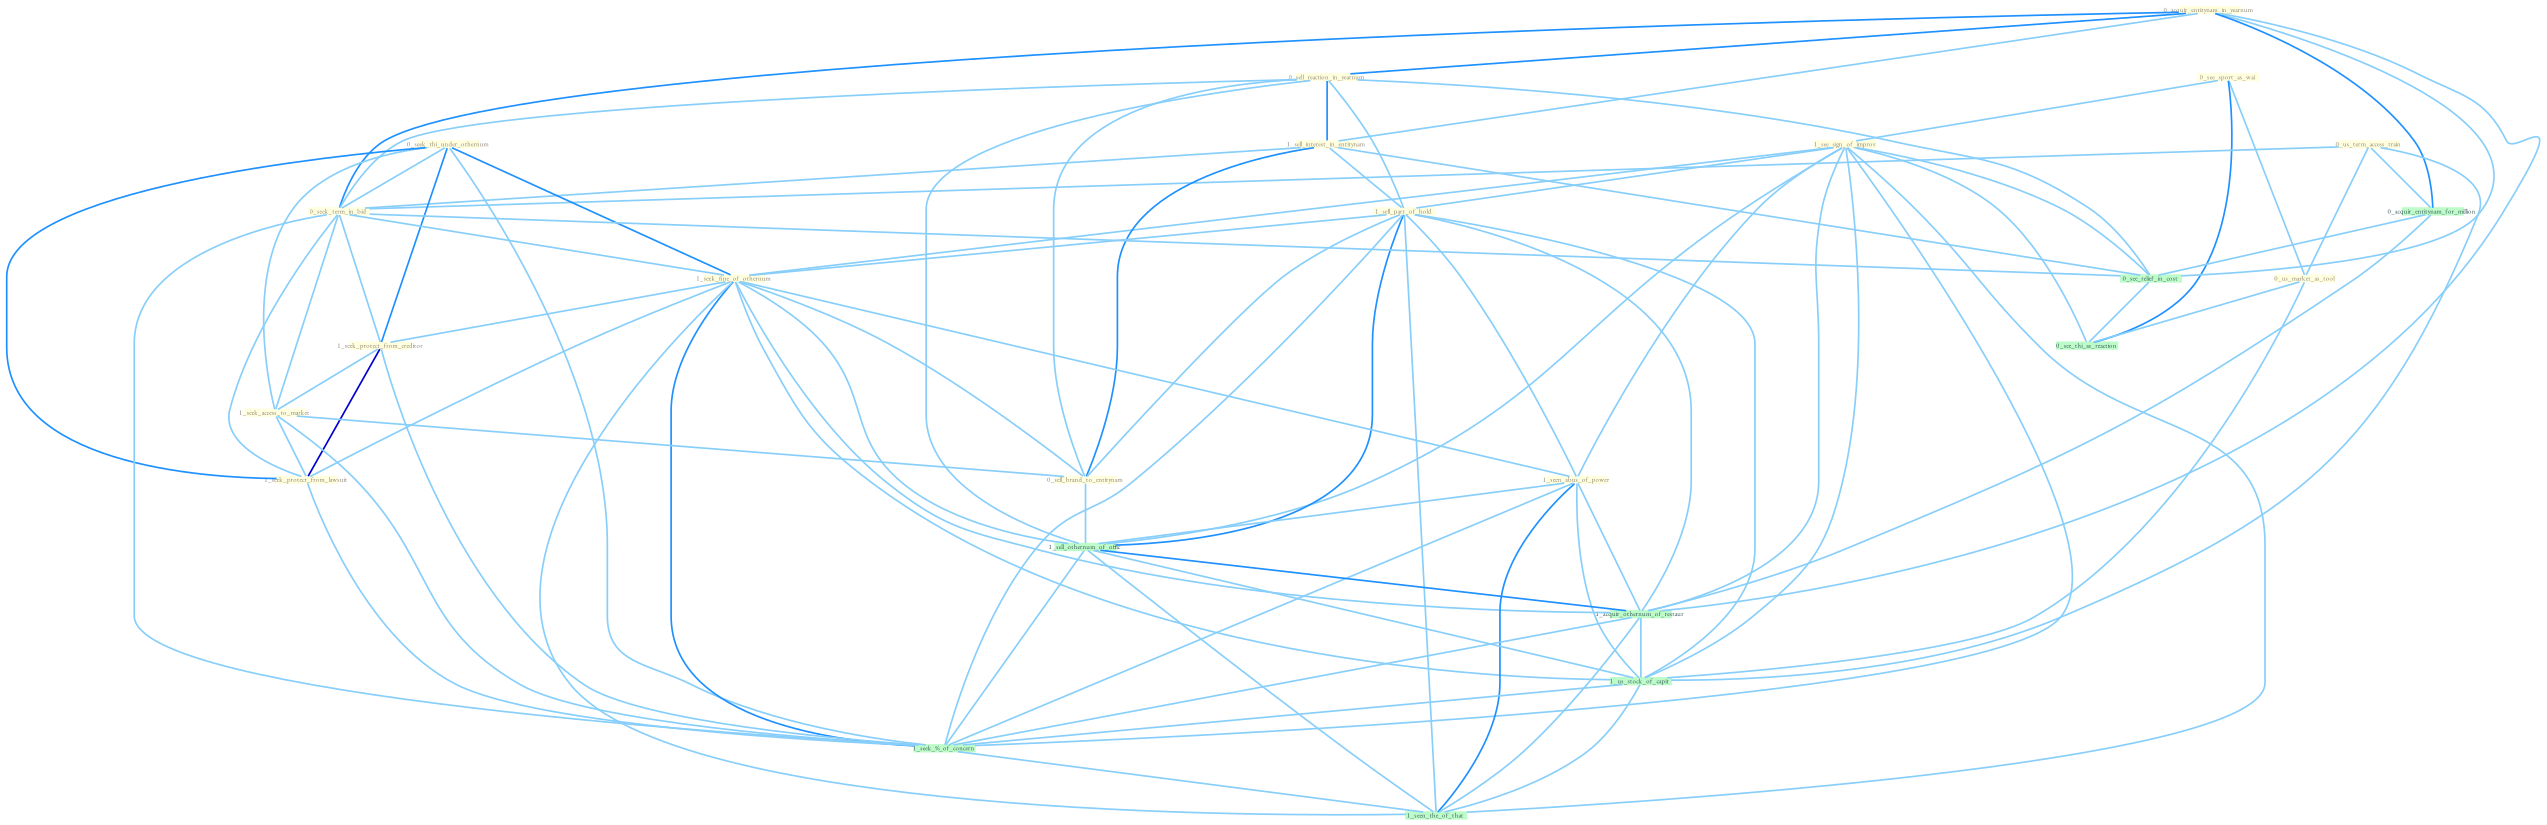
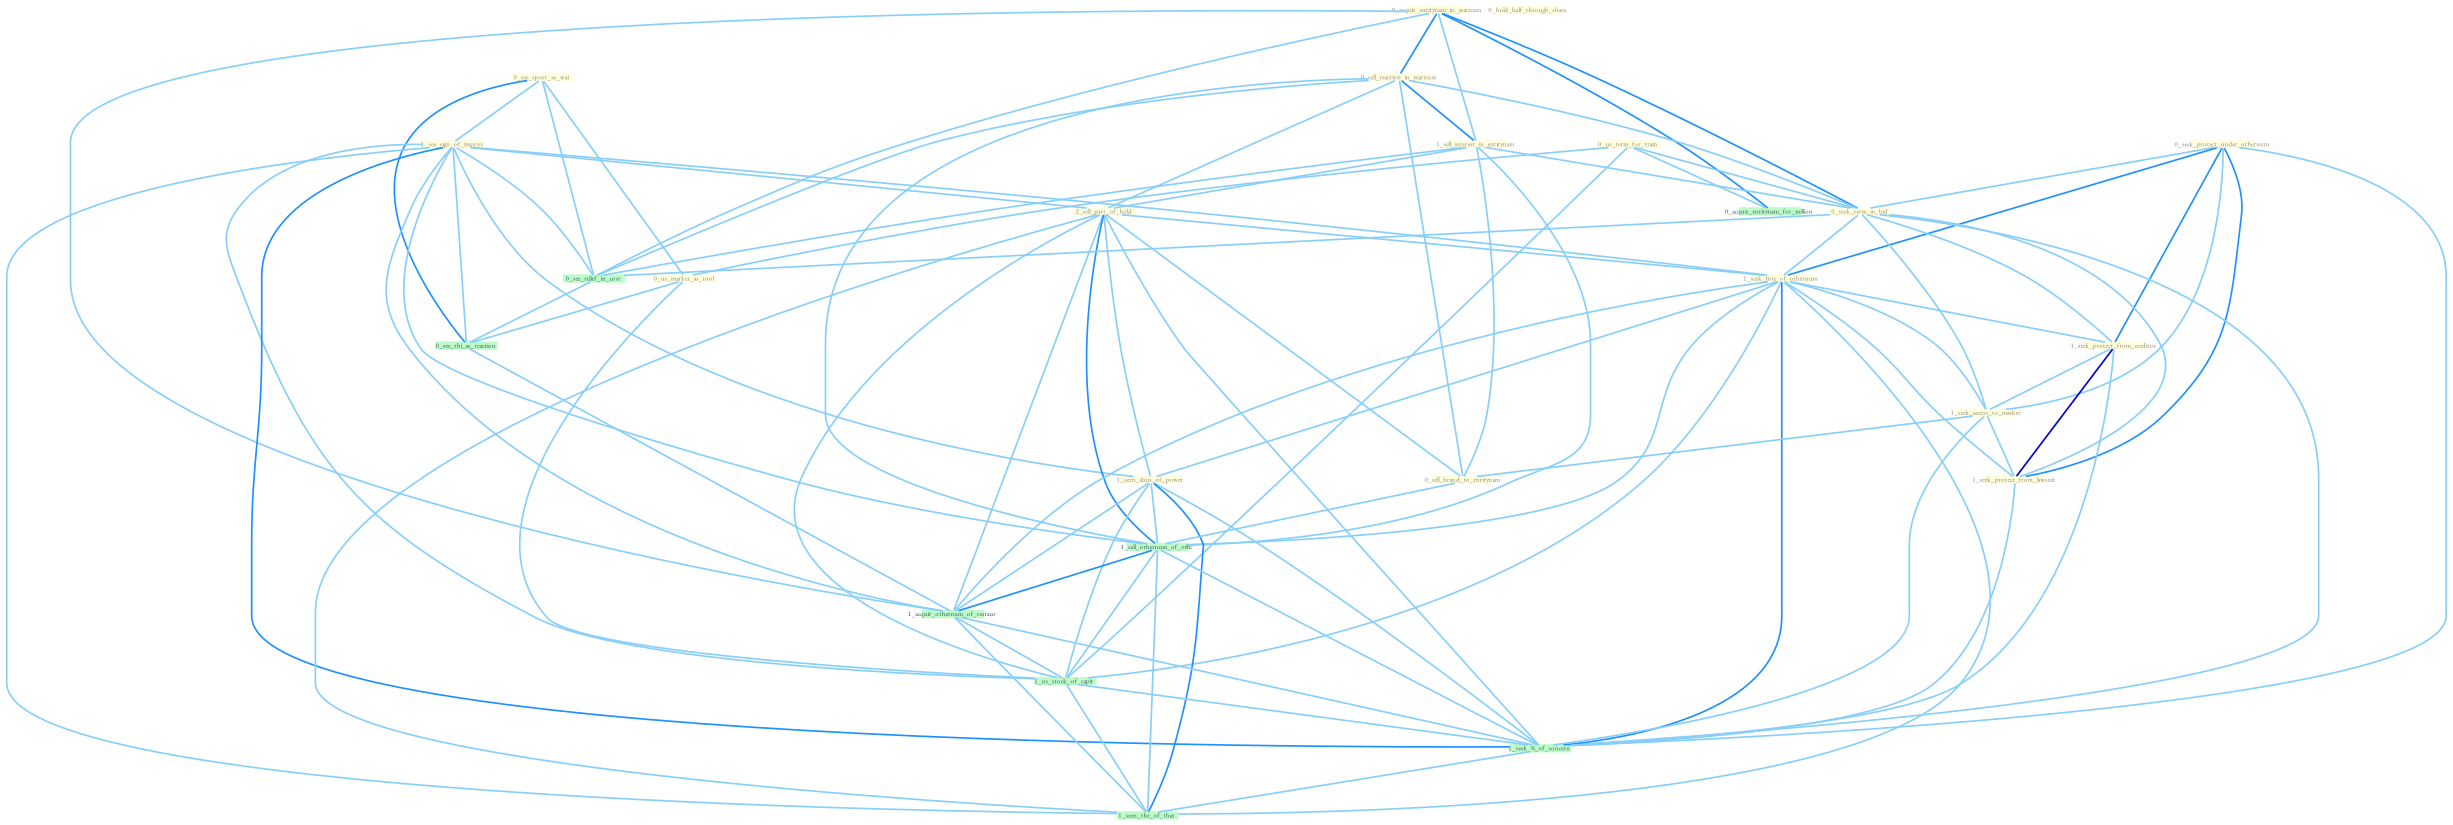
node "0_hold_half_through_share": added
node "0_seek_thi_under_othernum": label "0_seek_thi_under_othernum" -> "0_seek_protect_under_othernum"
node "0_us_term_access_train": label "0_us_term_access_train" -> "0_us_term_for_train"
node "1_sell_part_of_hold": label "1_sell_part_of_hold" -> "2_sell_part_of_hold"
edge "0_acquir_entitynam_for_million" -- "0_see_relief_in_cost": now "0_see_sport_as_wai" -- "0_see_relief_in_cost"
edge "1_sell_interest_in_entitynam" -- "0_sell_brand_to_entitynam": color #1e90ff -> #87cefa
edge "1_seek_fine_of_othernum" -- "0_sell_brand_to_entitynam": now "1_seek_fine_of_othernum" -- "1_seek_access_to_market"
edge "1_sell_interest_in_entitynam" -- "1_sell_othernum_of_offic": added
edge "0_acquir_entitynam_for_million" -- "1_acquir_othernum_of_restaur": now "0_see_thi_as_reaction" -- "1_acquir_othernum_of_restaur"
edge "1_see_sign_of_improv" -- "1_seek_%_of_concern": color #87cefa -> #1e90ff
